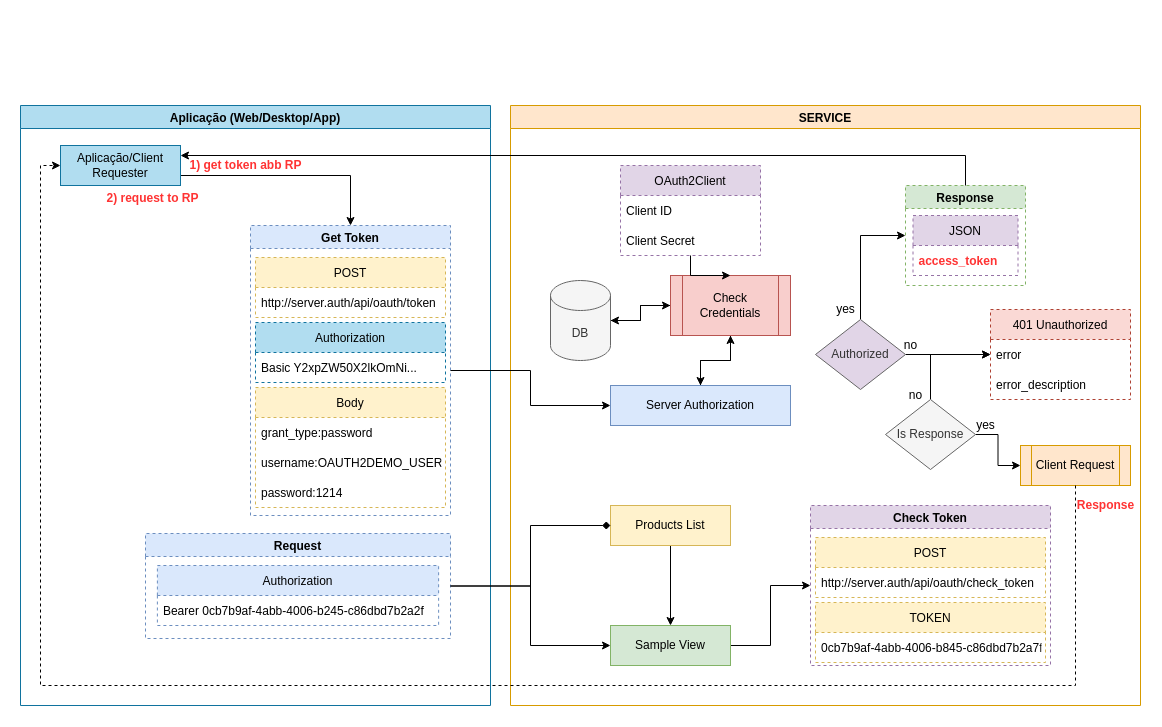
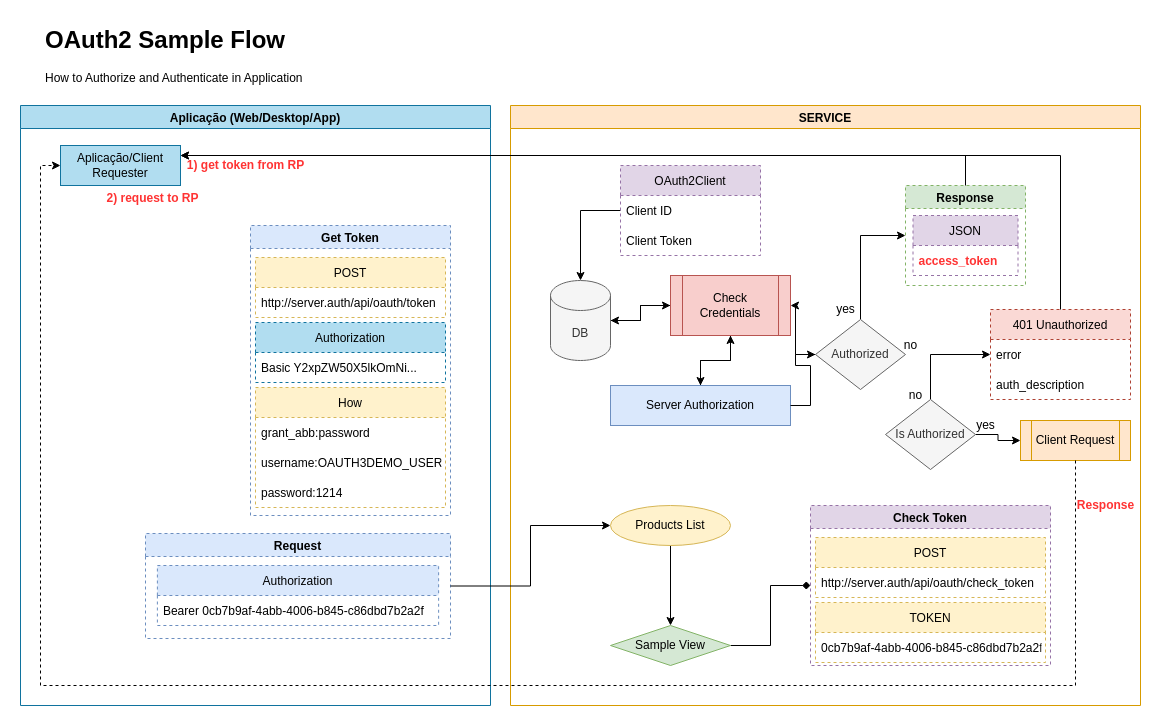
node "OAuth2 Sample Flow How to Authorize and Authenticate in Application": added
node "1) get token abb RP": label "1) get token abb RP" -> "1) get token from RP"
edge "Aplicação/Client Requester" -> "Get Token": removed
edge "401 Unauthorized" -> "Aplicação/Client Requester": added
node "Client Secret": label "Client Secret" -> "Client Token"
edge "OAuth2Client" -> "Check Credentials": now "OAuth2Client" -> "DB"
node "Authorized": fillcolor #e1d5e7 -> #f5f5f5
edge "Authorized" -> "error": now "Authorized" -> "Check Credentials"
node "Basic Y2xpZW50X2lkOmNi...": label "Basic Y2xpZW50X2lkOmNi..." -> "Basic Y2xpZW50X5lkOmNi..."
edge "Server Authorization" -> "Authorized": added
edge "Get Token" -> "Server Authorization": removed
node "error_description": label "error_description" -> "auth_description"
node "Body": label "Body" -> "How"
node "grant_type:password": label "grant_type:password" -> "grant_abb:password"
node "Is Response": label "Is Response" -> "Is Authorized"
node "username:OAUTH2DEMO_USER": label "username:OAUTH2DEMO_USER" -> "username:OAUTH3DEMO_USER"
node "Client Request": moved (1076, 466) -> (1076, 441)
edge "Request" -> "Products List": arrowhead diamond -> classic
node "Products List": shape rectangle -> ellipse
edge "Sample View" -> "Check Token": arrowhead classic -> diamond
node "Bearer 0cb7b9af-4abb-4006-b245-c86dbd7b2a2f": label "Bearer 0cb7b9af-4abb-4006-b245-c86dbd7b2a2f" -> "Bearer 0cb7b9af-4abb-4006-b845-c86dbd7b2a2f"
edge "Request" -> "Sample View": removed
node "Sample View": shape rectangle -> diamond
node "0cb7b9af-4abb-4006-b845-c86dbd7b2a7f": label "0cb7b9af-4abb-4006-b845-c86dbd7b2a7f" -> "0cb7b9af-4abb-4006-b845-c86dbd7b2a2f"
